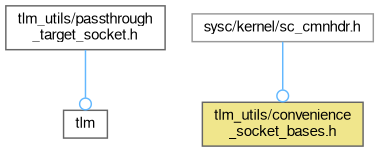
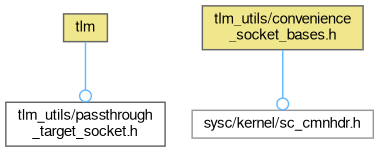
edge "sysc/kernel/sc_cmnhdr.h" -> "tlm_utils/convenience _socket_bases.h": reversed
edge "tlm_utils/passthrough _target_socket.h" -> "tlm": reversed
node "tlm": fillcolor white -> khaki
